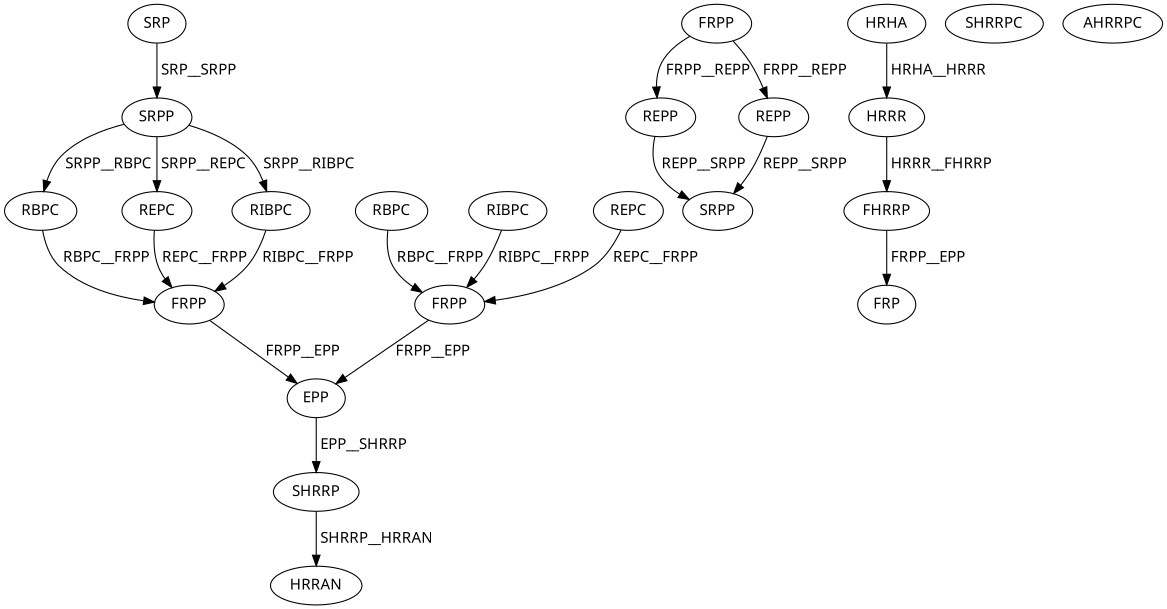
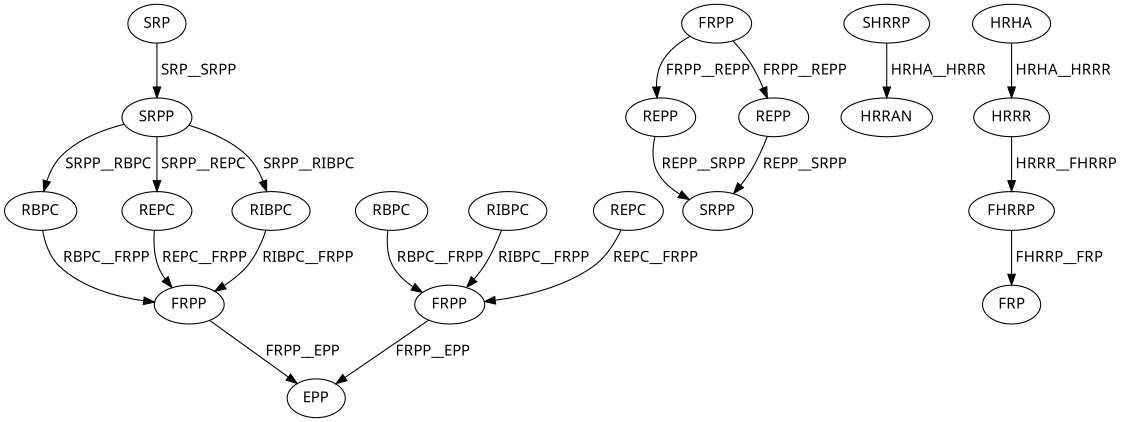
node "SHRRPC": removed
node "AHRRPC": removed
edge "FHRRP" -> "FRP": label " FRPP__EPP" -> " FHRRP__FRP"
edge "EPP" -> "SHRRP": removed, label "EPP__SHRRP"
edge "SHRRP" -> "HRRAN": label " SHRRP__HRRAN" -> " HRHA__HRRR"
